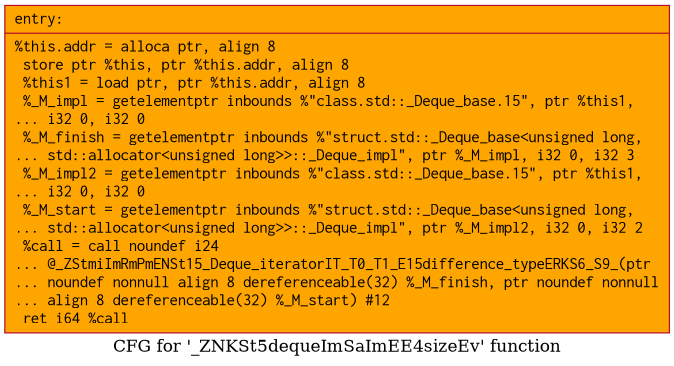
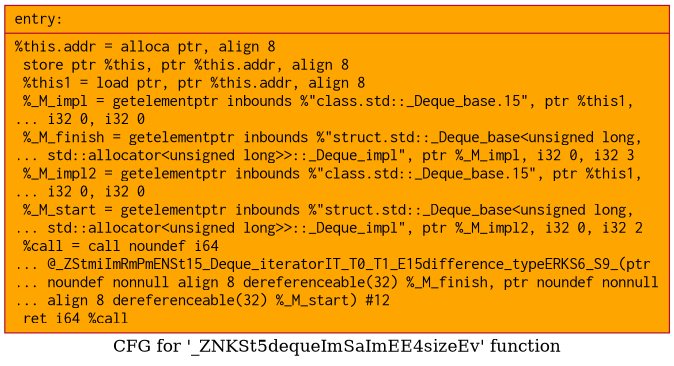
node "entry:": text "%call = call noundef i24" -> "%call = call noundef i64"
